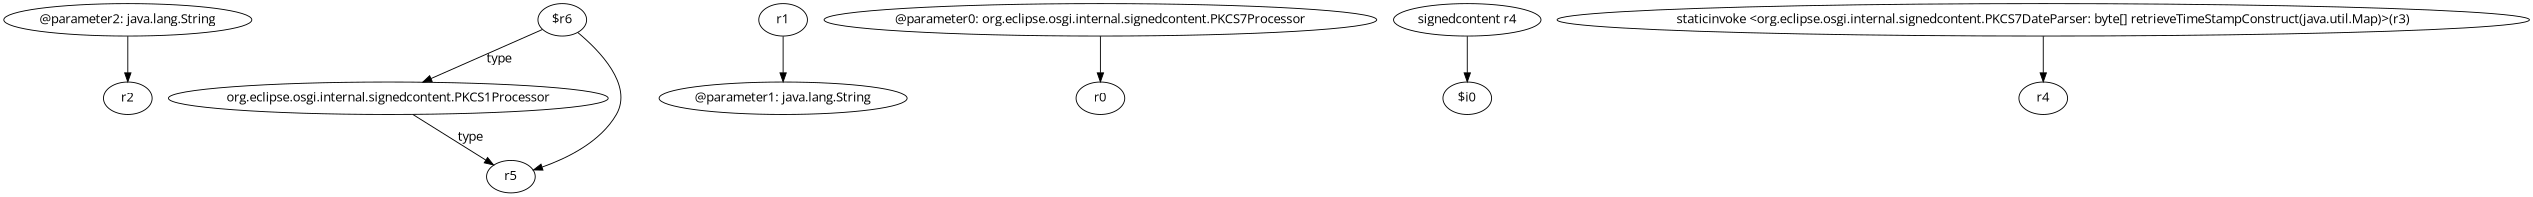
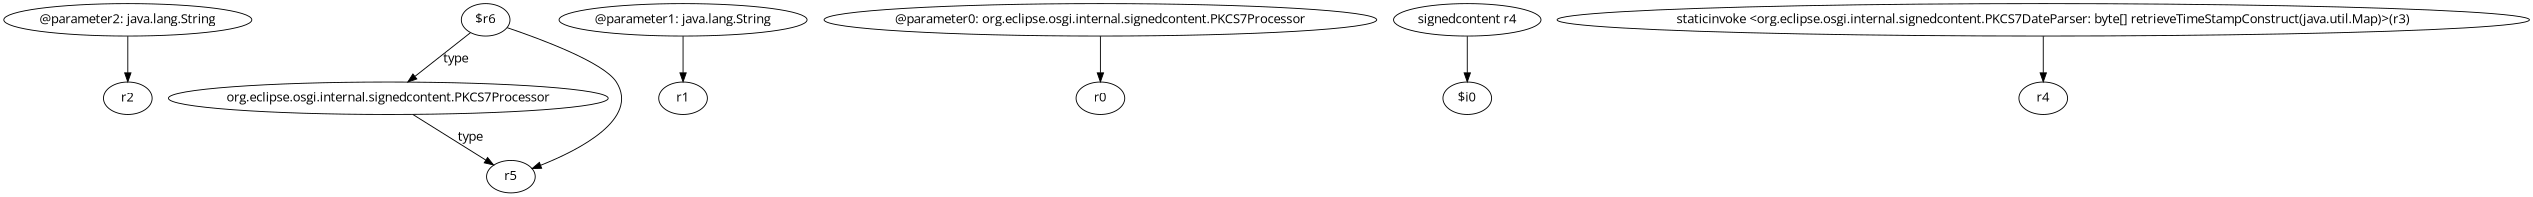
edge "r1" -> "@parameter1: java.lang.String": reversed
node "org.eclipse.osgi.internal.signedcontent.PKCS1Processor": label "org.eclipse.osgi.internal.signedcontent.PKCS1Processor" -> "org.eclipse.osgi.internal.signedcontent.PKCS7Processor"
